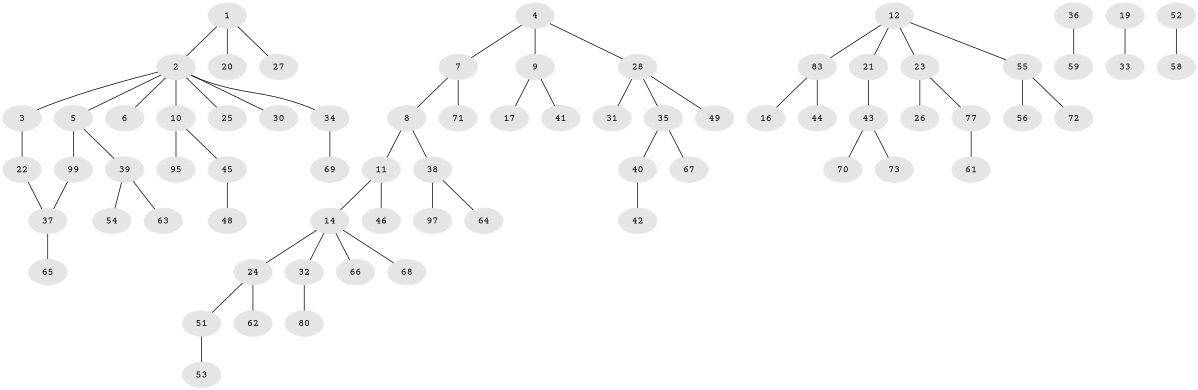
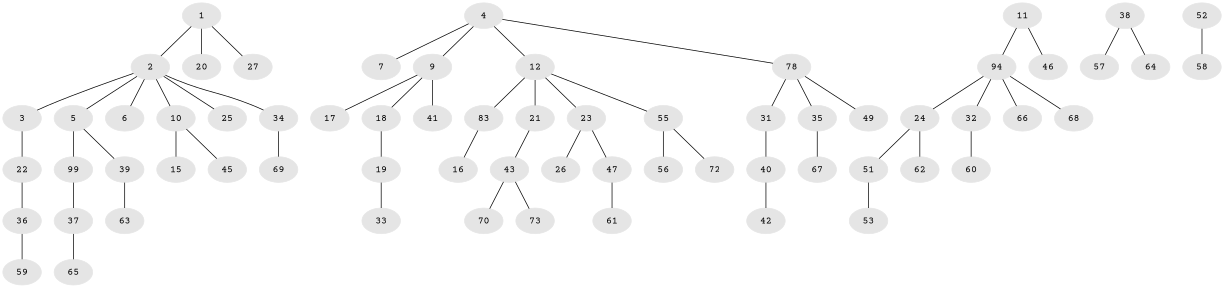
edge "4" -- "12": added
node "28": label "28" -> "78"
node "30": removed
node "18": added
node "8": removed
node "71": removed
node "44": removed
node "77": label "77" -> "47"
edge "35" -- "40": now "31" -- "40"
node "95": label "95" -> "15"
edge "22" -- "37": now "22" -- "36"
node "54": removed
node "48": removed
node "14": label "14" -> "94"
node "97": label "97" -> "57"
node "80": label "80" -> "60"
